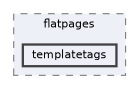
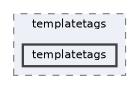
cluster "flatpages": label "flatpages" -> "templatetags"
